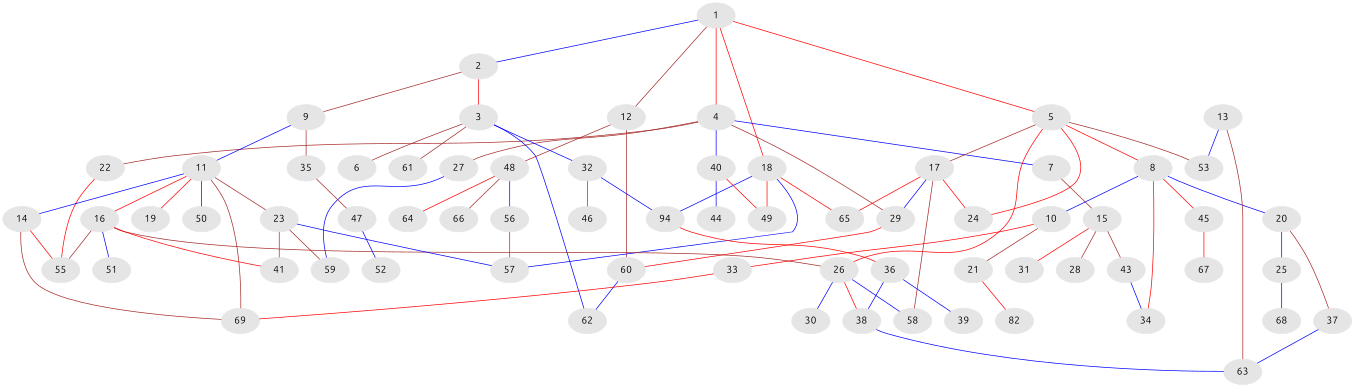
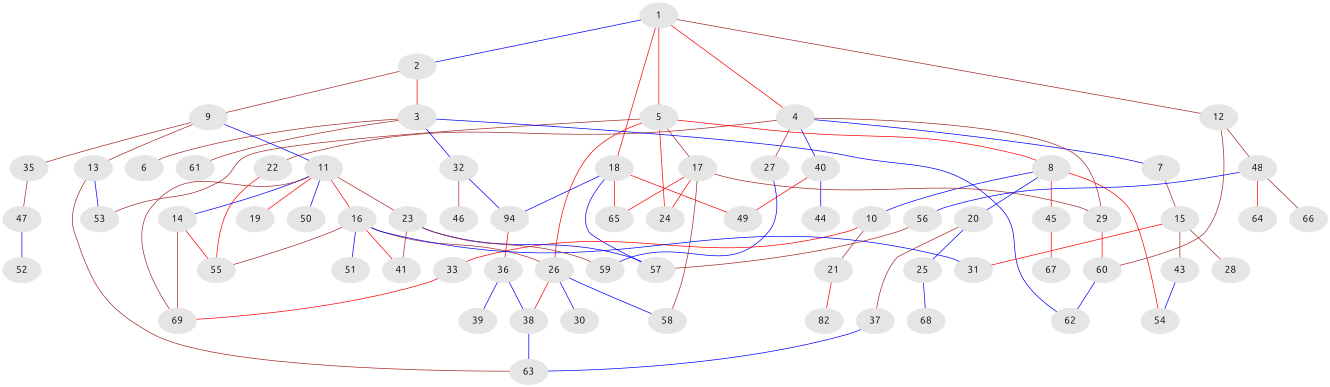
edge "9" -- "13": added
edge "17" -- "29": color blue -> brown
edge "16" -- "31": added
node "34": label "34" -> "54"
